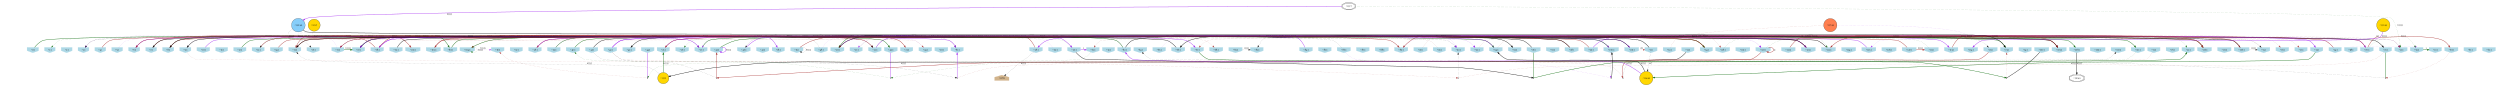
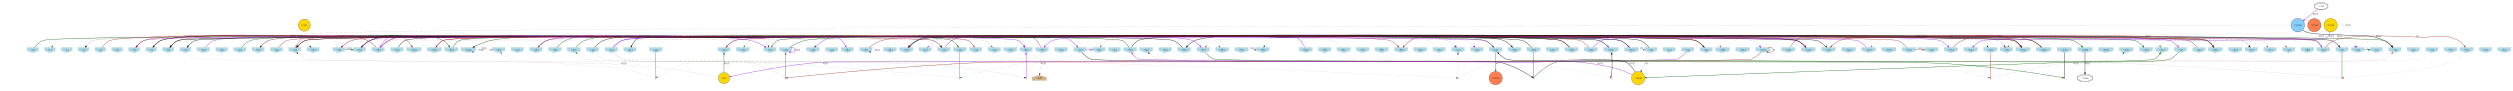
edge "#53:1" -> "#135:1": color black -> purple
node "#136:49": added
